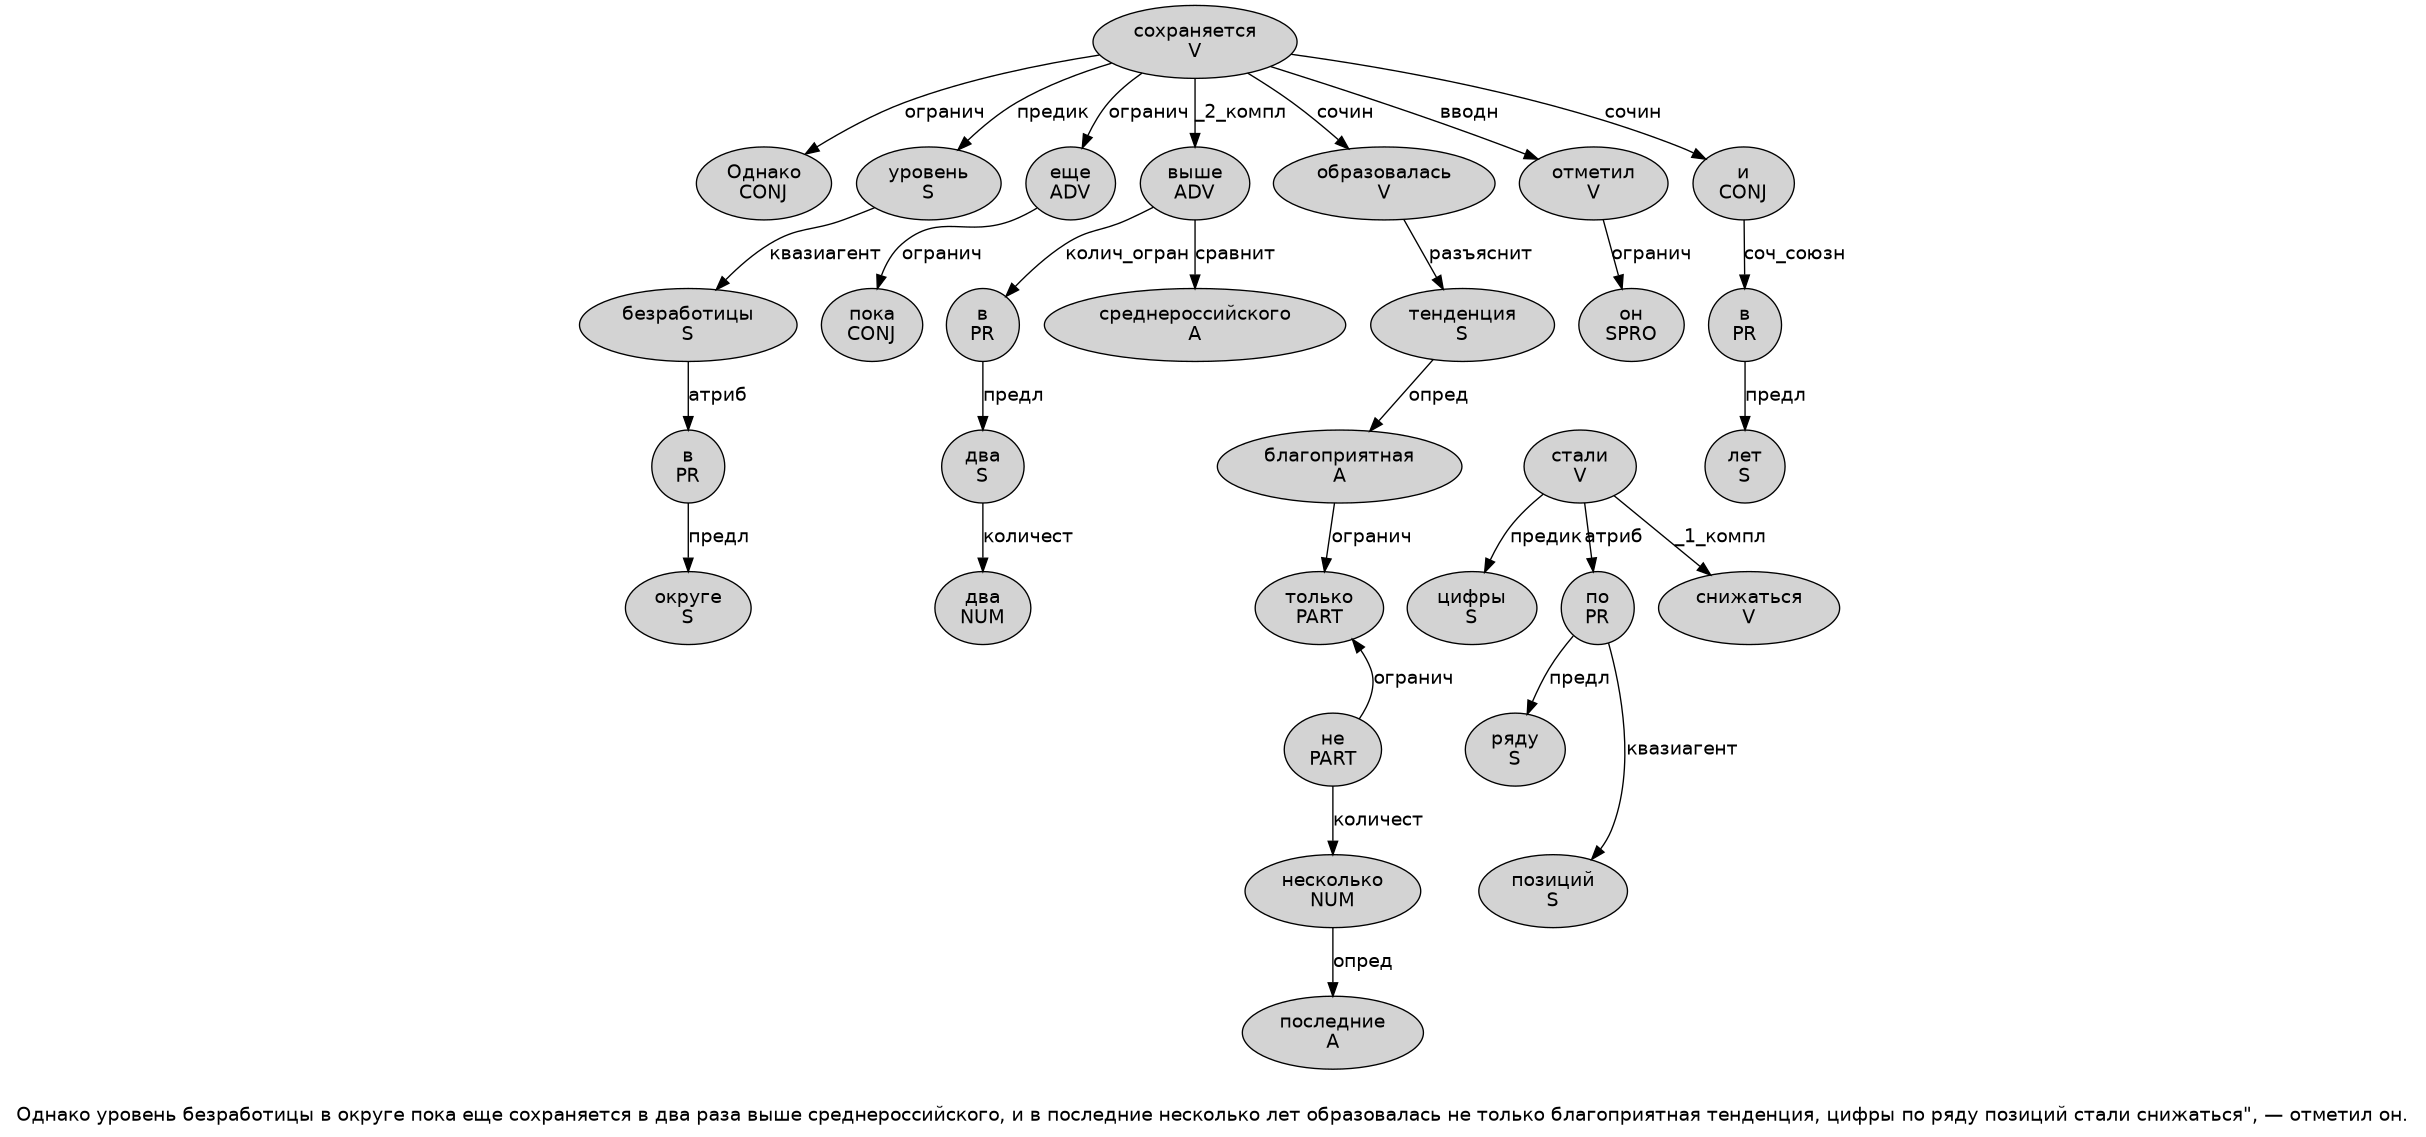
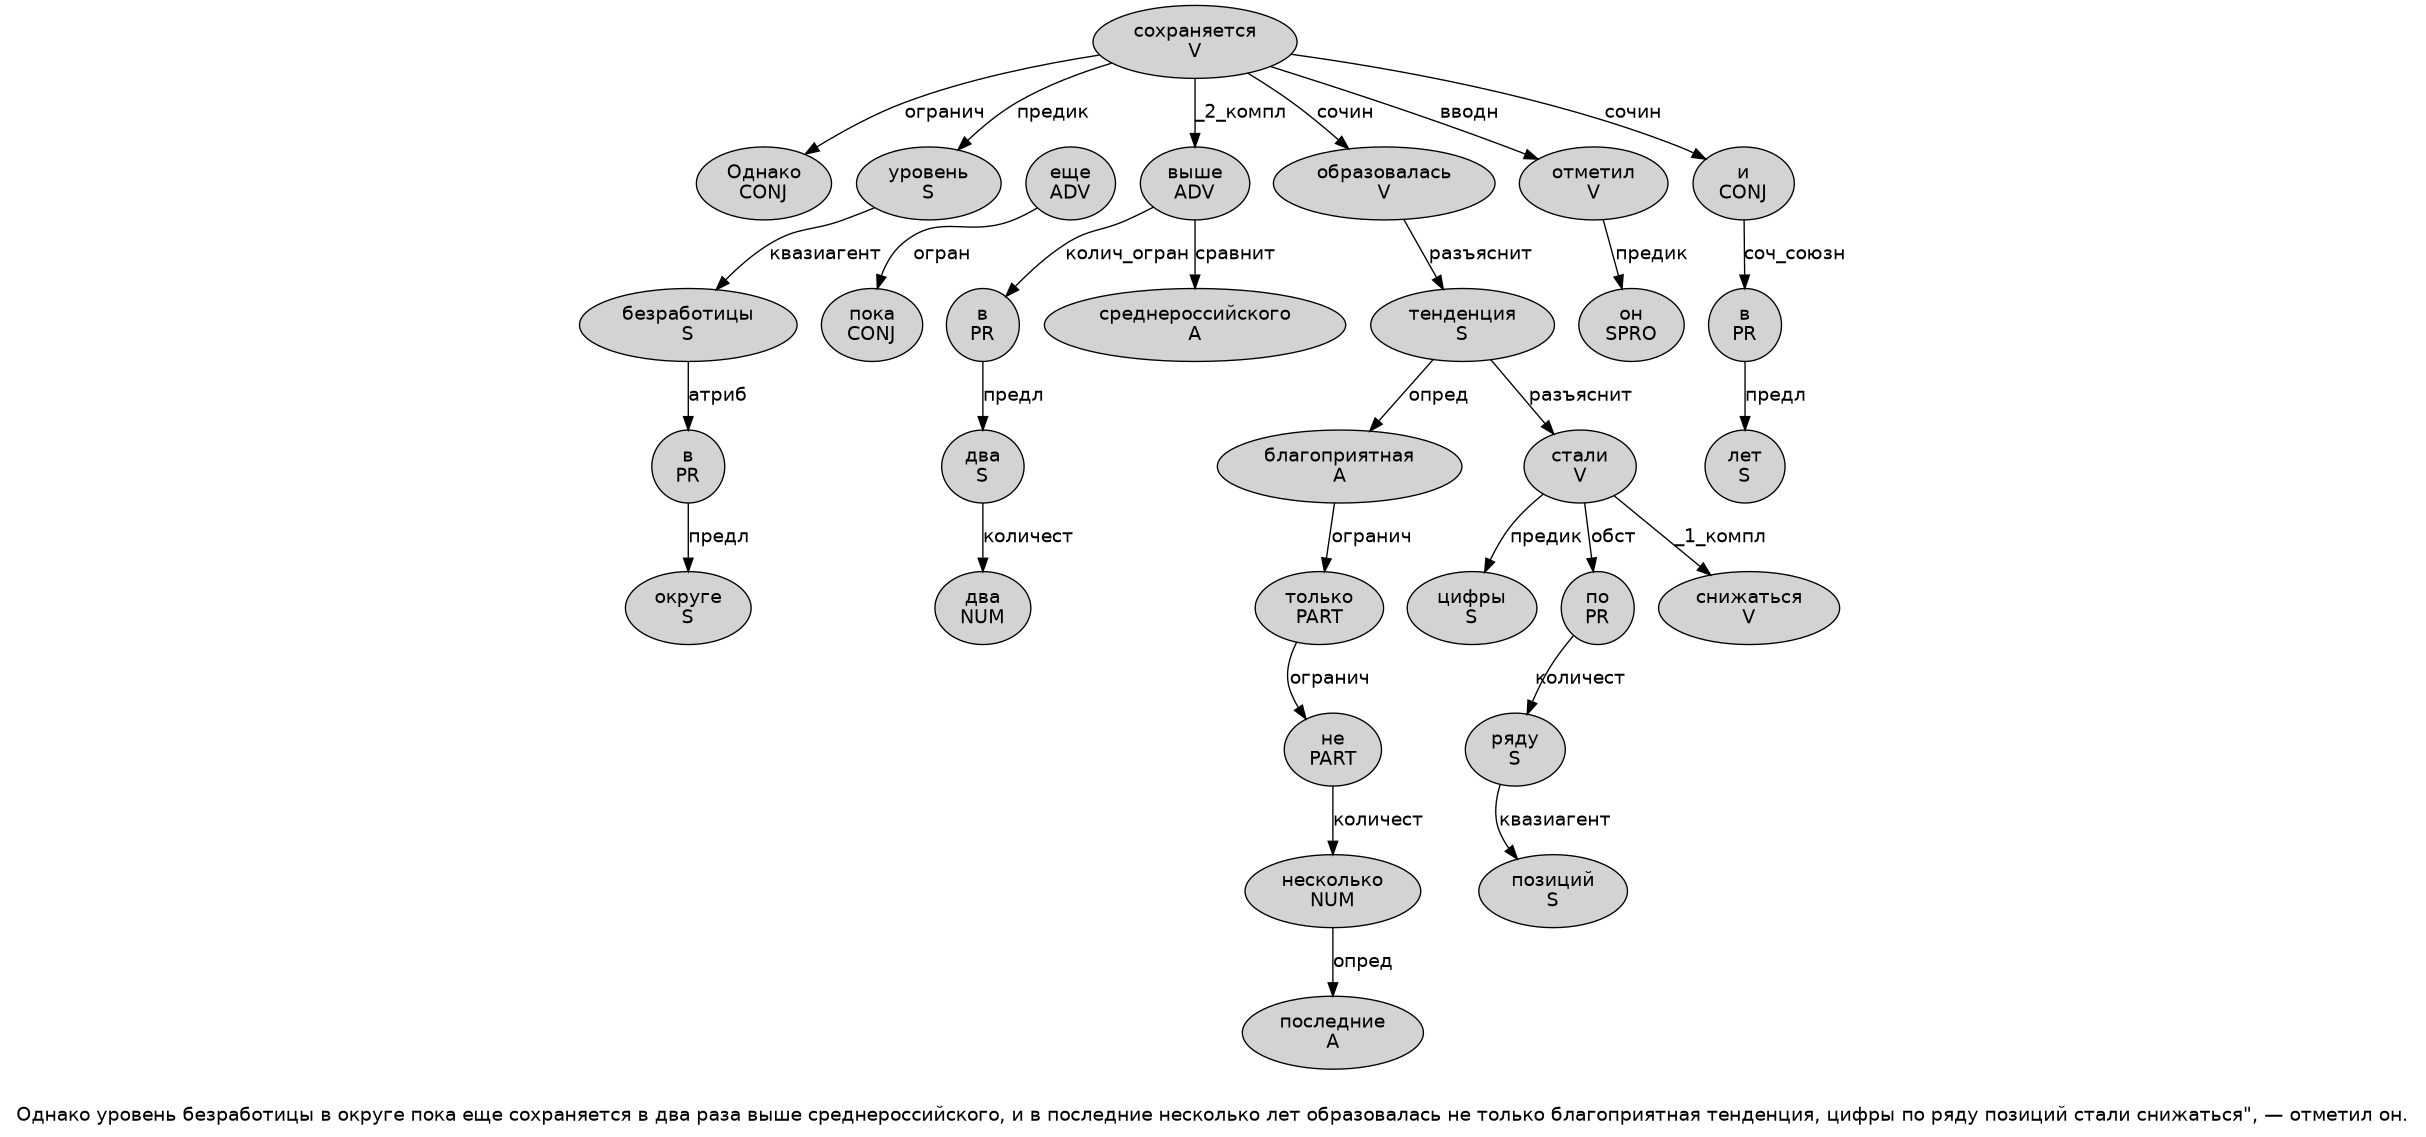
edge "сохраняется V" -> "еще ADV": removed, label "огранич"
edge "еще ADV" -> "пока CONJ": label "огранич" -> "огран"
edge "отметил V" -> "он SPRO": label "огранич" -> "предик"
edge "тенденция S" -> "стали V": added, label "разъяснит"
edge "стали V" -> "по PR": label "атриб" -> "обст"
edge "по PR" -> "ряду S": label "предл" -> "количест"
edge "не PART" -> "только PART": reversed
edge "по PR" -> "позиций S": now "ряду S" -> "позиций S"
